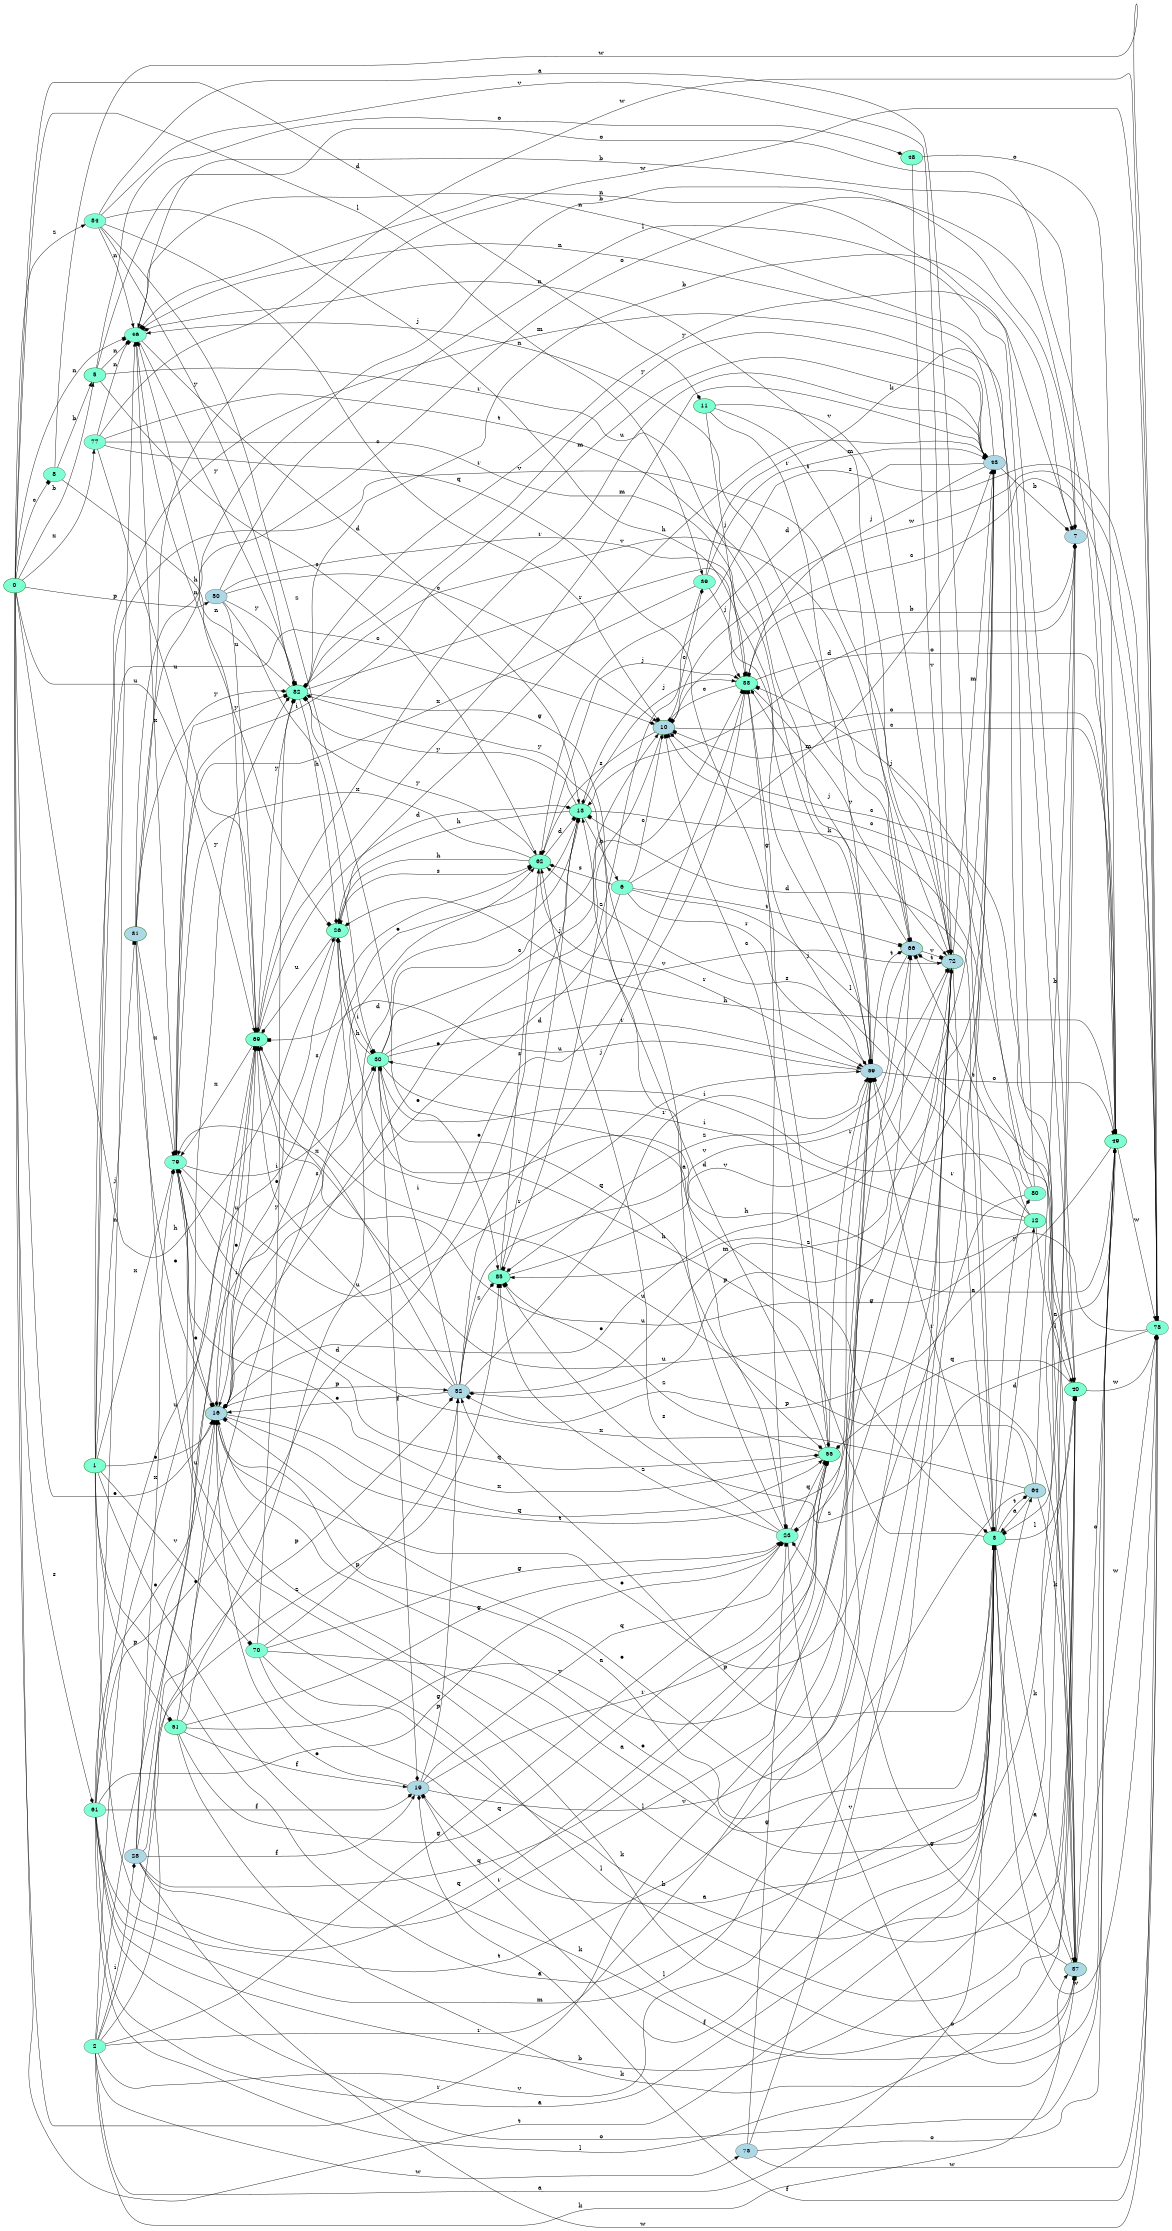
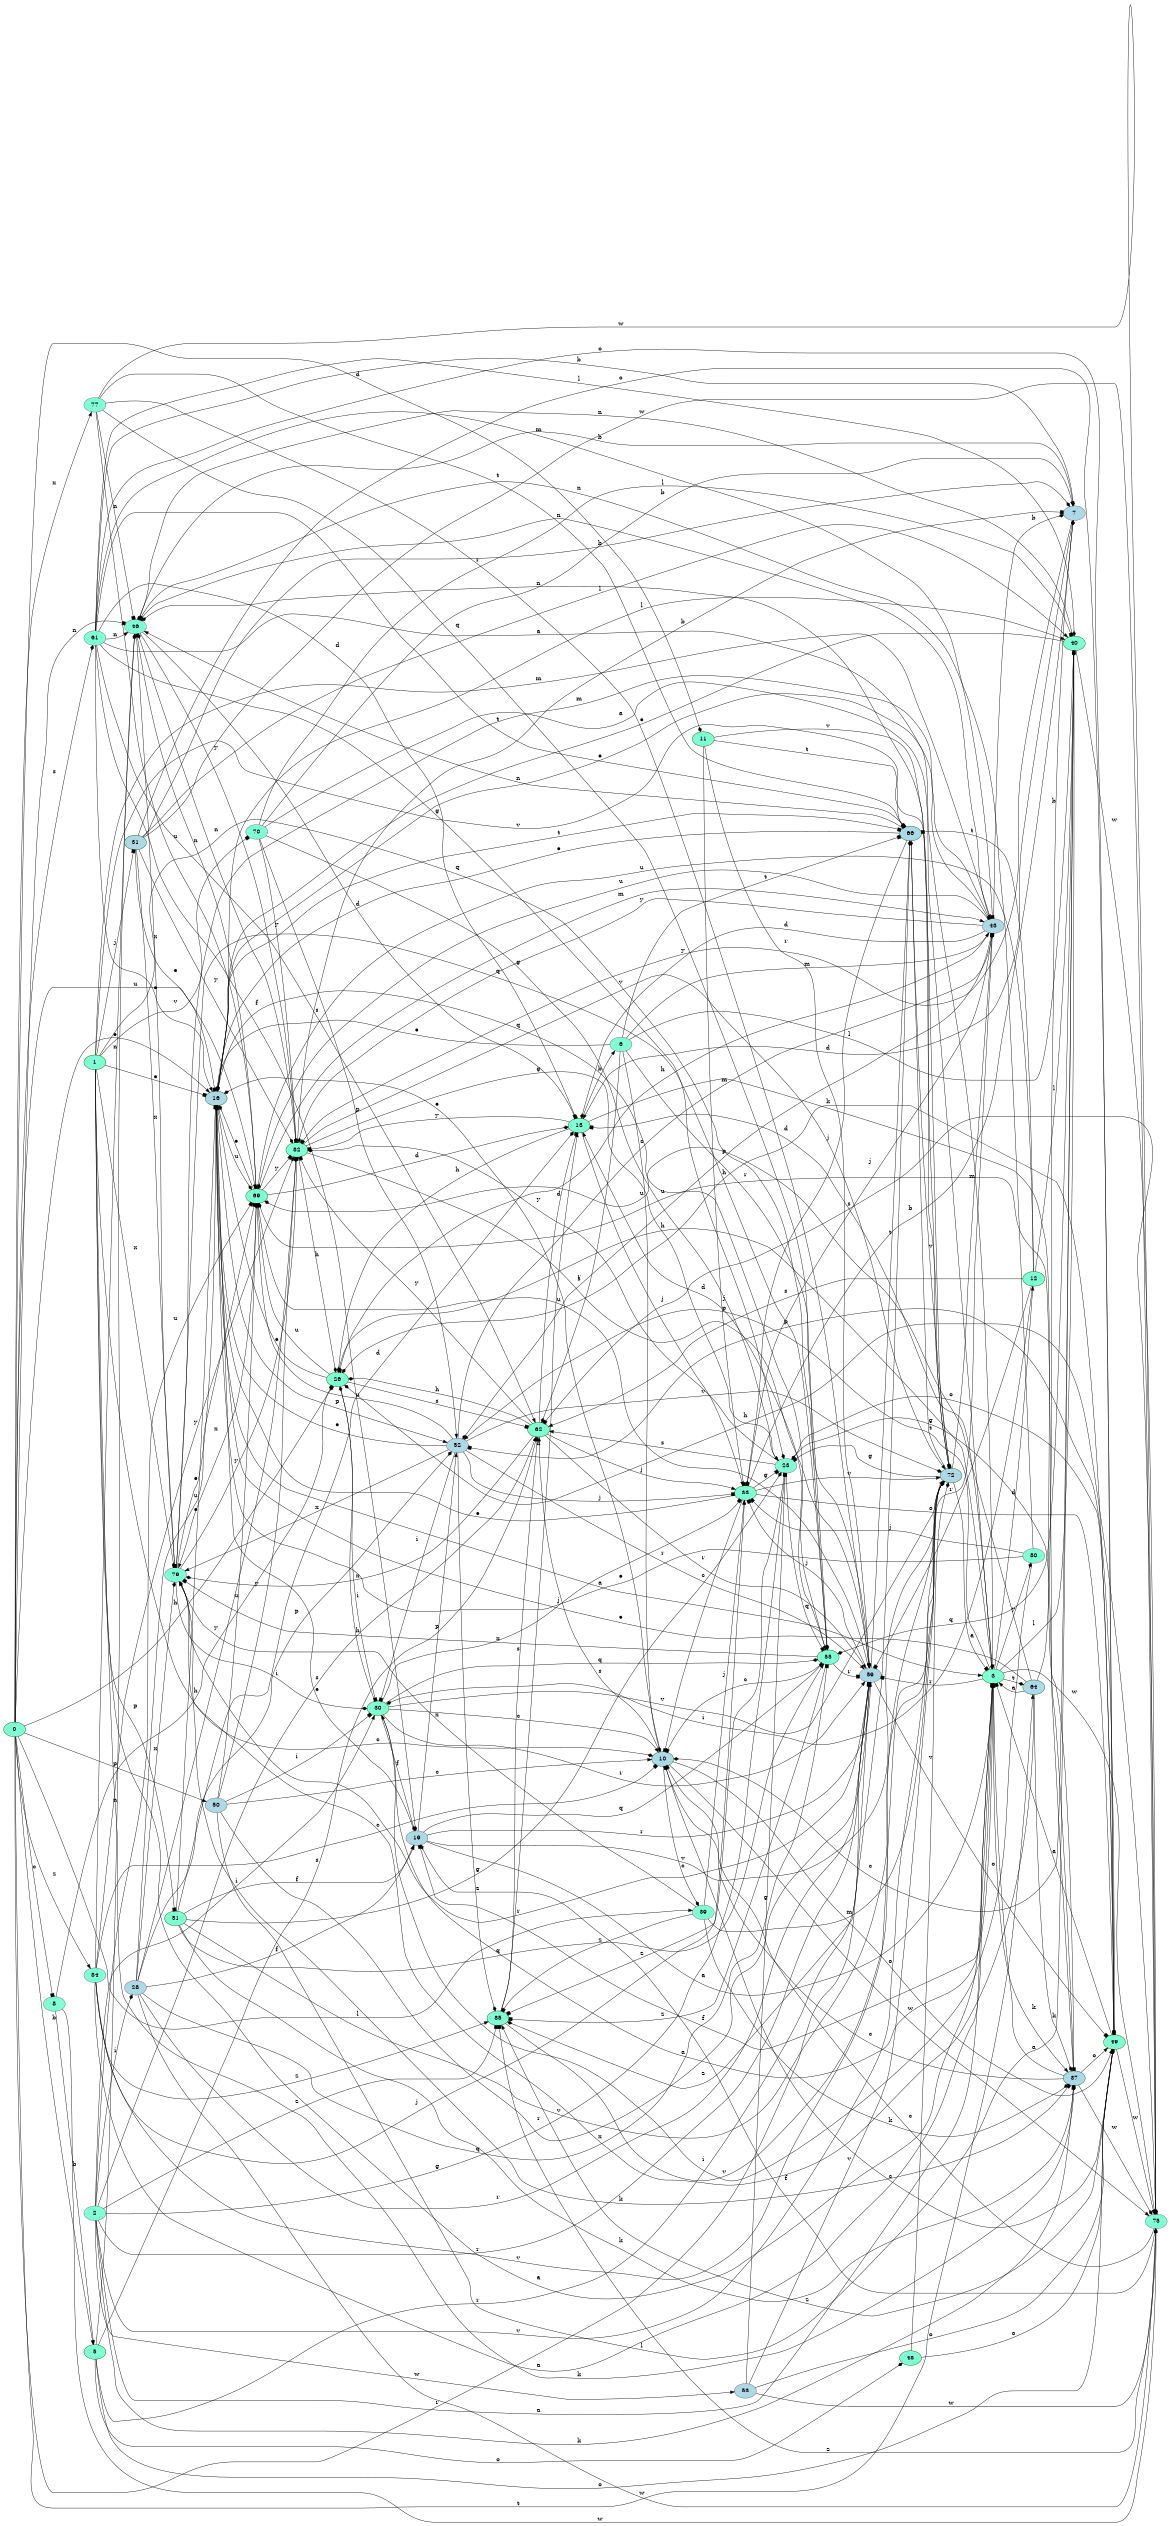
edge "13" -> "16": now "66" -> "16"
node "73": label "73" -> "53"
